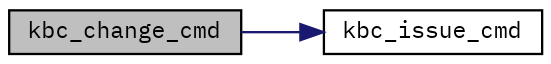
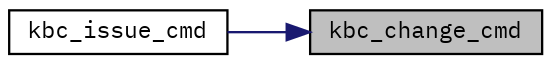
edge "kbc_change_cmd" -> "kbc_issue_cmd": reversed
